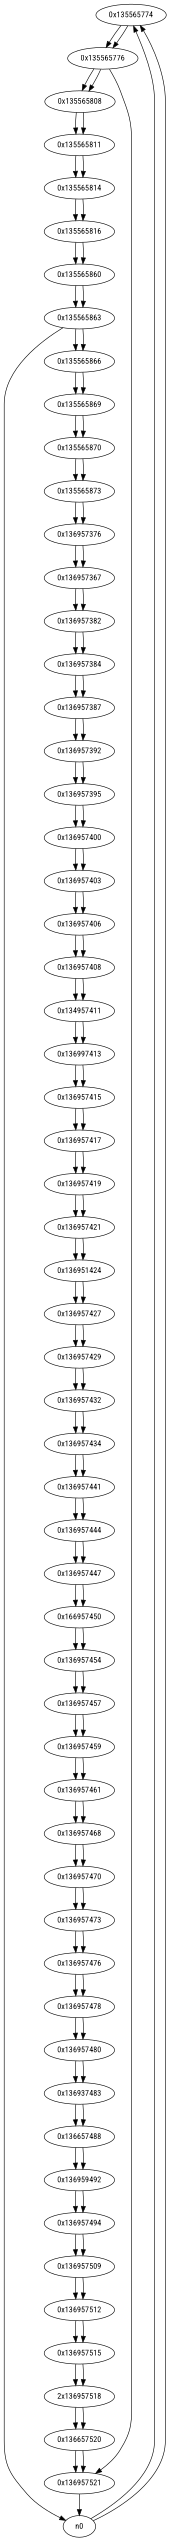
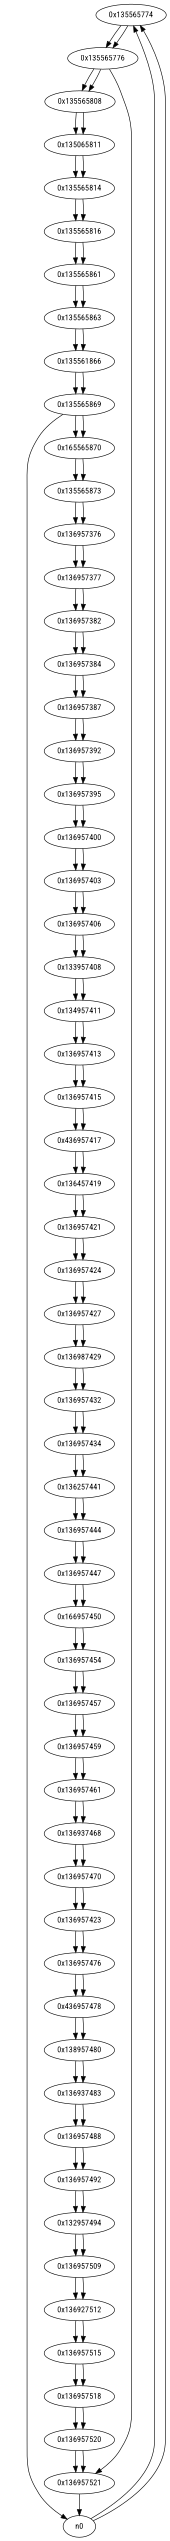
node "0x135565811": label "0x135565811" -> "0x135065811"
node "0x135565860": label "0x135565860" -> "0x135565861"
node "0x135565866": label "0x135565866" -> "0x135561866"
node "0x135565870": label "0x135565870" -> "0x165565870"
node "0x136957367": label "0x136957367" -> "0x136957377"
node "0x136957408": label "0x136957408" -> "0x133957408"
node "0x136997413": label "0x136997413" -> "0x136957413"
node "0x136957417": label "0x136957417" -> "0x436957417"
node "0x136957419": label "0x136957419" -> "0x136457419"
node "0x136951424": label "0x136951424" -> "0x136957424"
node "0x136957429": label "0x136957429" -> "0x136987429"
edge "0x135565863" -> "n0": now "0x135565869" -> "n0"
node "0x136957441": label "0x136957441" -> "0x136257441"
node "0x136957468": label "0x136957468" -> "0x136937468"
node "0x136957473": label "0x136957473" -> "0x136957423"
node "0x136957478": label "0x136957478" -> "0x436957478"
node "0x136957480": label "0x136957480" -> "0x138957480"
node "0x136657488": label "0x136657488" -> "0x136957488"
node "0x136959492": label "0x136959492" -> "0x136957492"
node "0x136957494": label "0x136957494" -> "0x132957494"
node "0x136957512": label "0x136957512" -> "0x136927512"
node "2x136957518": label "2x136957518" -> "0x136957518"
node "0x136657520": label "0x136657520" -> "0x136957520"
